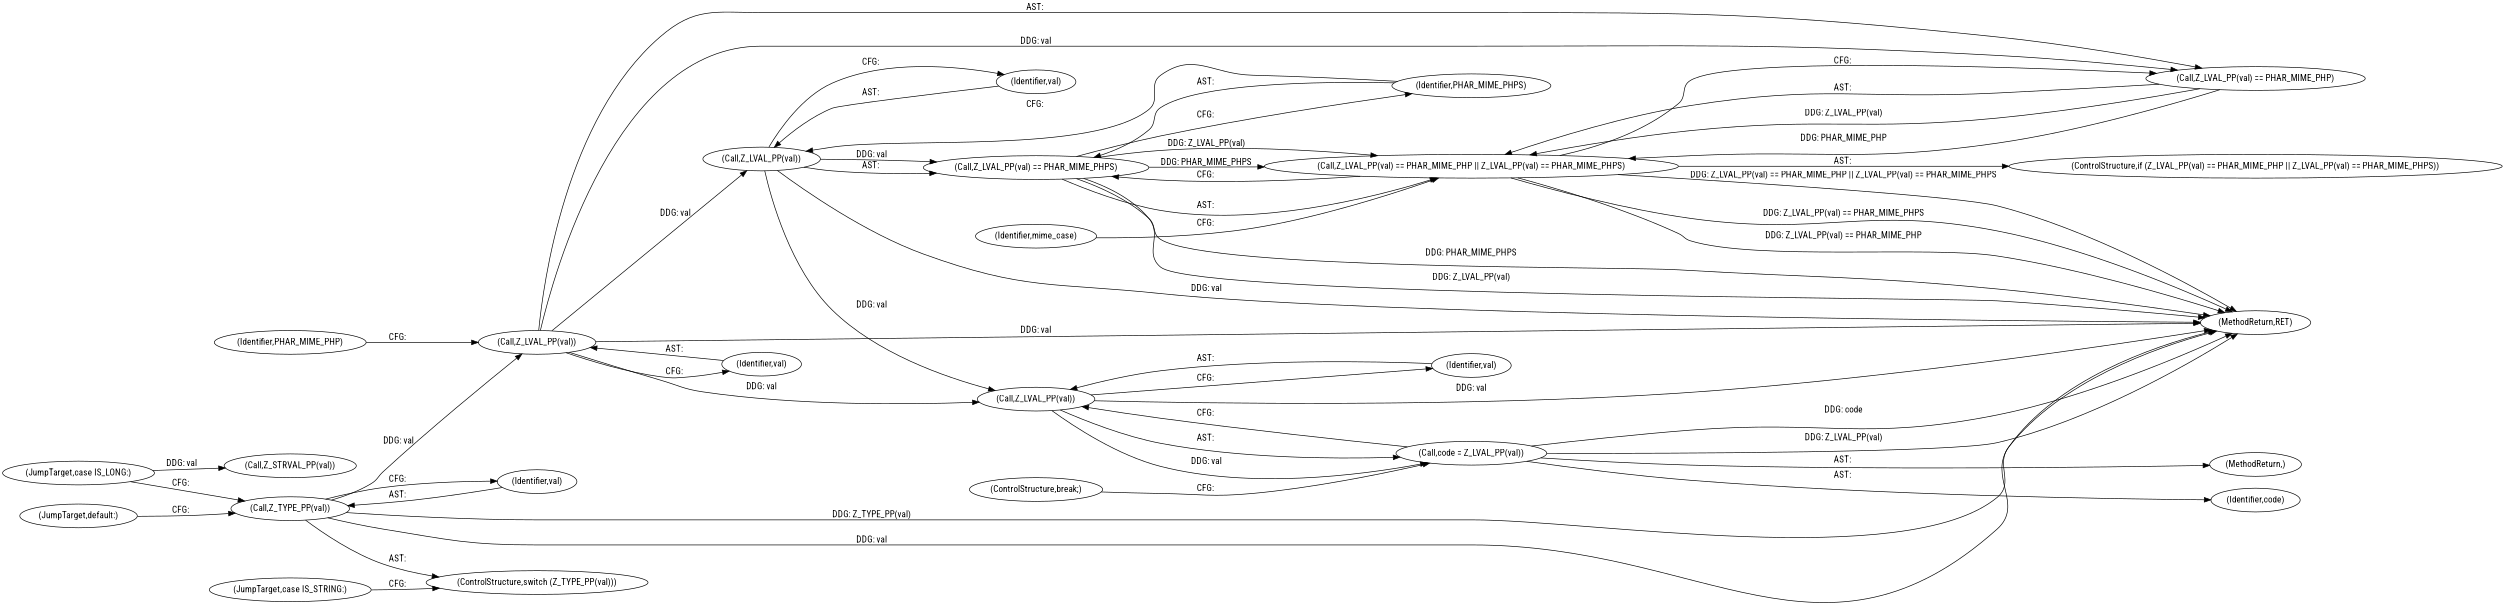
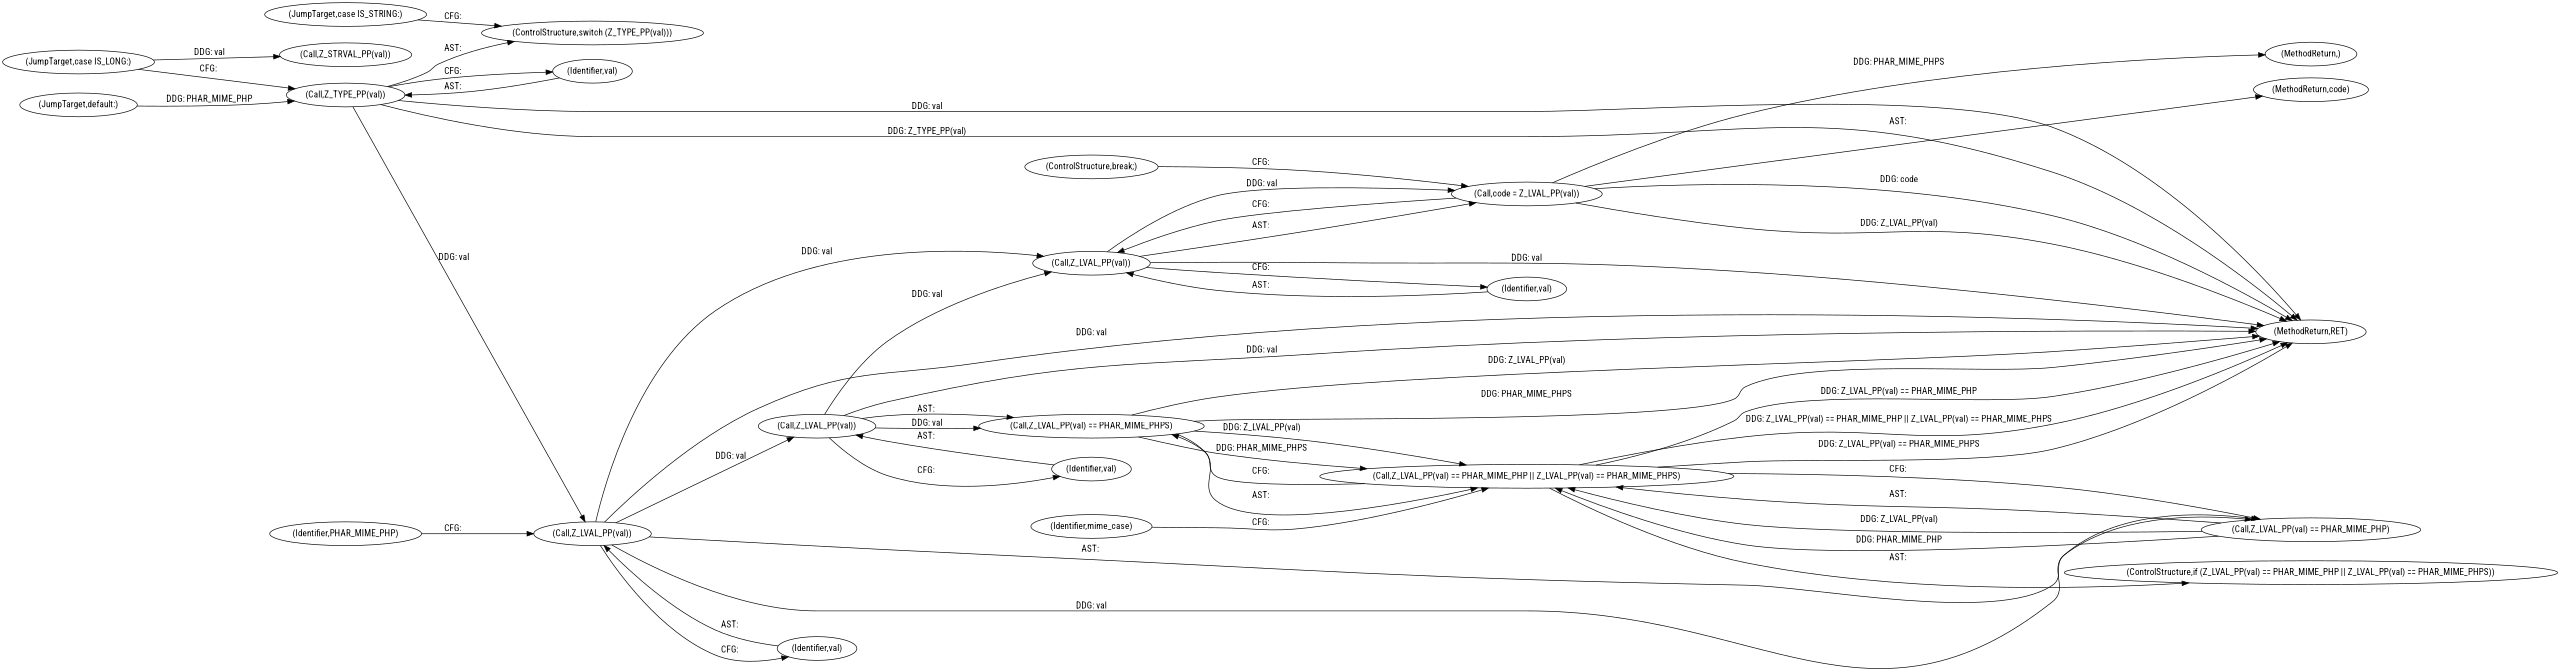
node "(Identifier,PHAR_MIME_PHPS)": removed
edge "(Call,code = Z_LVAL_PP(val))" -> "(MethodReturn,)": label "AST: " -> "DDG: PHAR_MIME_PHPS"
node "(Identifier,code)": label "(Identifier,code)" -> "(MethodReturn,code)"
edge "(JumpTarget,default:)" -> "(Call,Z_TYPE_PP(val))": label "CFG: " -> "DDG: PHAR_MIME_PHP"
